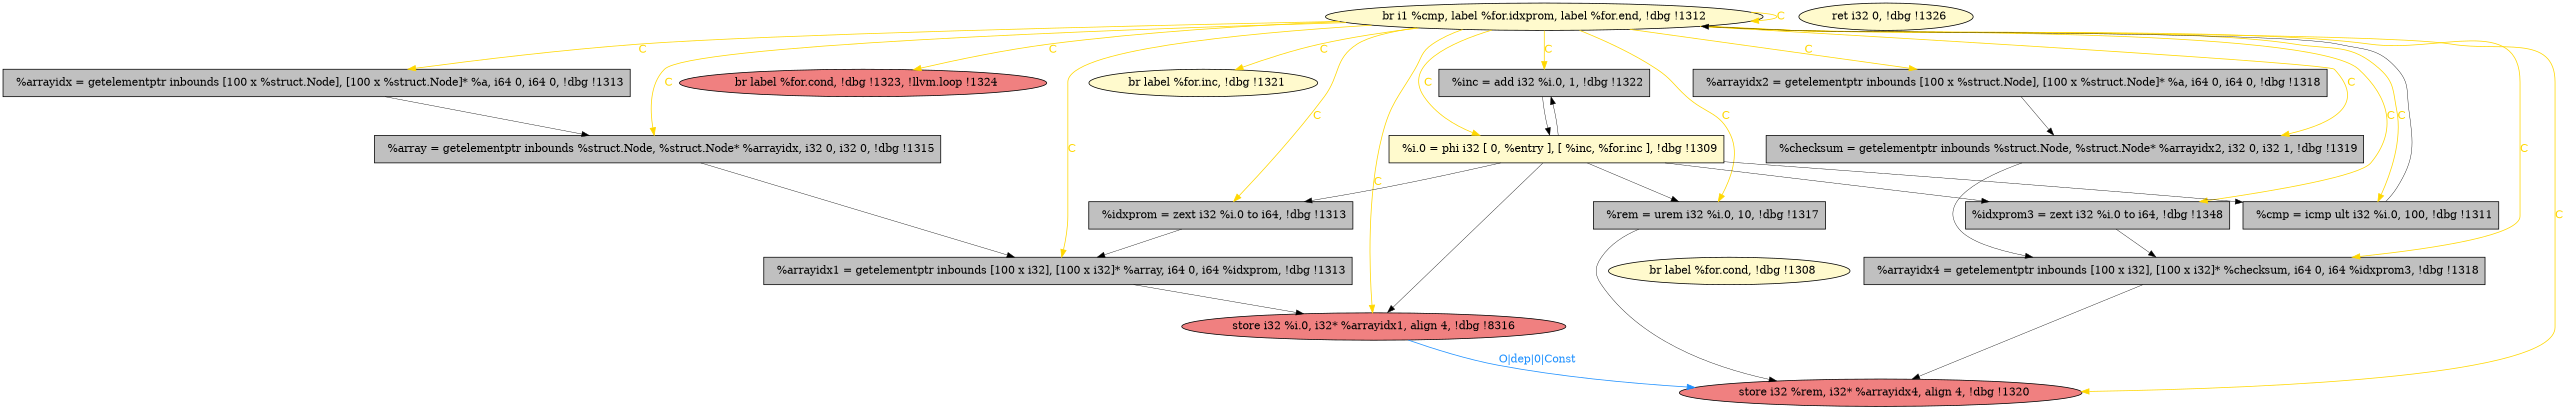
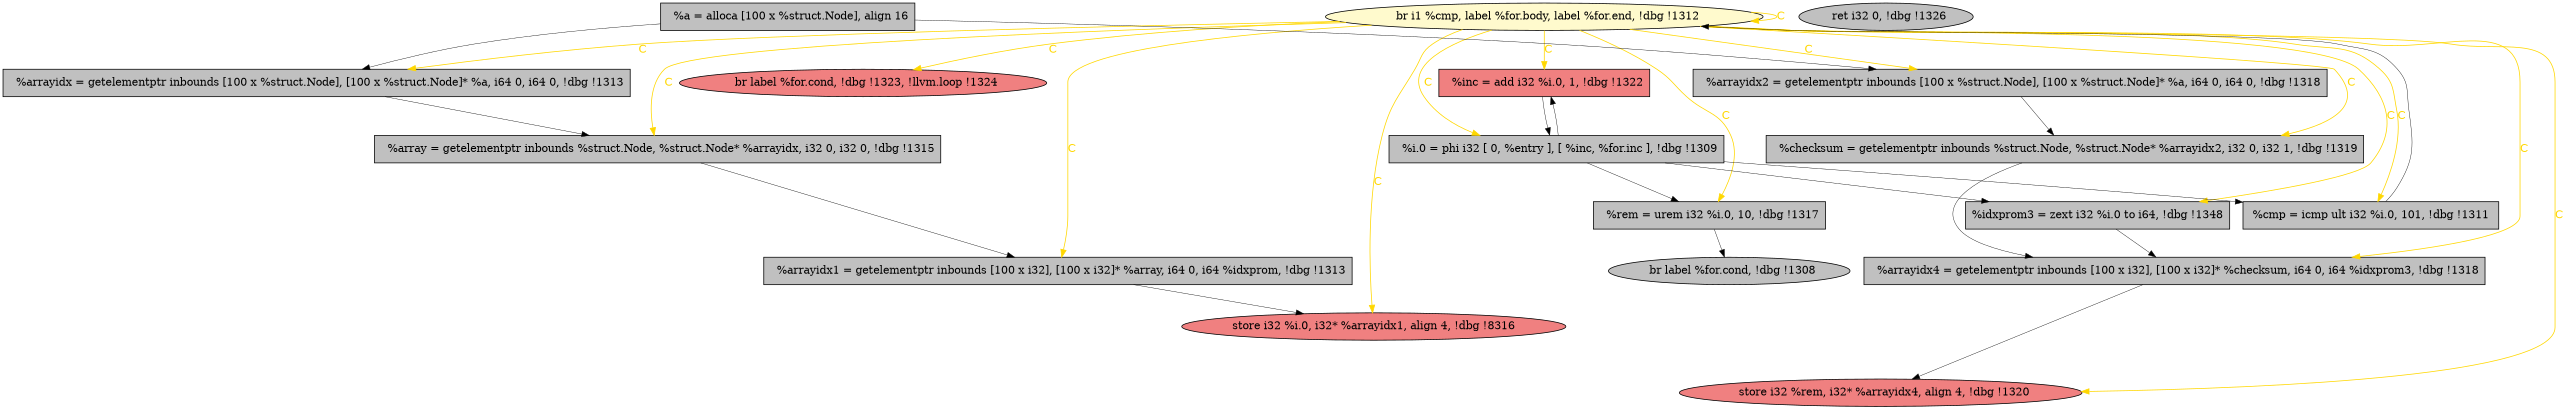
node "%a = alloca [100 x %struct.Node], align 16": added
node "br i1 %cmp, label %for.idxprom, label %for.end, !dbg !1312": label "br i1 %cmp, label %for.idxprom, label %for.end, !dbg !1312" -> "br i1 %cmp, label %for.body, label %for.end, !dbg !1312"
node "ret i32 0, !dbg !1326": fillcolor lemonchiffon -> grey
node "br label %for.inc, !dbg !1321": removed
node "%inc = add i32 %i.0, 1, !dbg !1322": fillcolor grey -> lightcoral
node "%i.0 = phi i32 [ 0, %entry ], [ %inc, %for.inc ], !dbg !1309": fillcolor lemonchiffon -> grey
node "%idxprom = zext i32 %i.0 to i64, !dbg !1313": removed
node "%cmp = icmp ult i32 %i.0, 100, !dbg !1311": label "%cmp = icmp ult i32 %i.0, 100, !dbg !1311" -> "%cmp = icmp ult i32 %i.0, 101, !dbg !1311"
edge "%i.0 = phi i32 [ 0, %entry ], [ %inc, %for.inc ], !dbg !1309" -> "store i32 %i.0, i32* %arrayidx1, align 4, !dbg !8316": removed
node "br label %for.cond, !dbg !1308": fillcolor lemonchiffon -> grey
edge "%rem = urem i32 %i.0, 10, !dbg !1317" -> "store i32 %rem, i32* %arrayidx4, align 4, !dbg !1320": now "%rem = urem i32 %i.0, 10, !dbg !1317" -> "br label %for.cond, !dbg !1308"
edge "store i32 %i.0, i32* %arrayidx1, align 4, !dbg !8316" -> "store i32 %rem, i32* %arrayidx4, align 4, !dbg !1320": removed, label "O|dep|0|Const"
